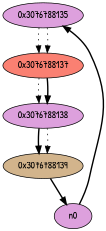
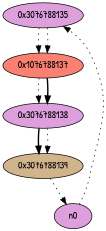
node "0x3076788137": label "0x3076788137" -> "0x1076788137"
edge "n0" -> "0x3076788135": style bold -> dotted
edge "0x3076788139" -> "n0": style bold -> dotted
